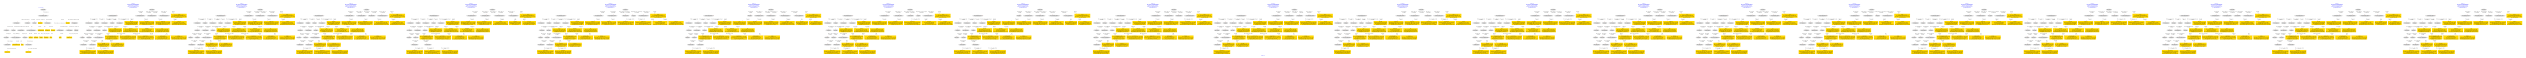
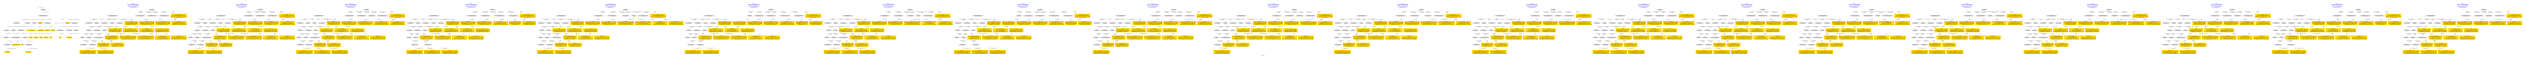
node "E82_Actor_Appellation2": fillcolor lightgray -> gold
